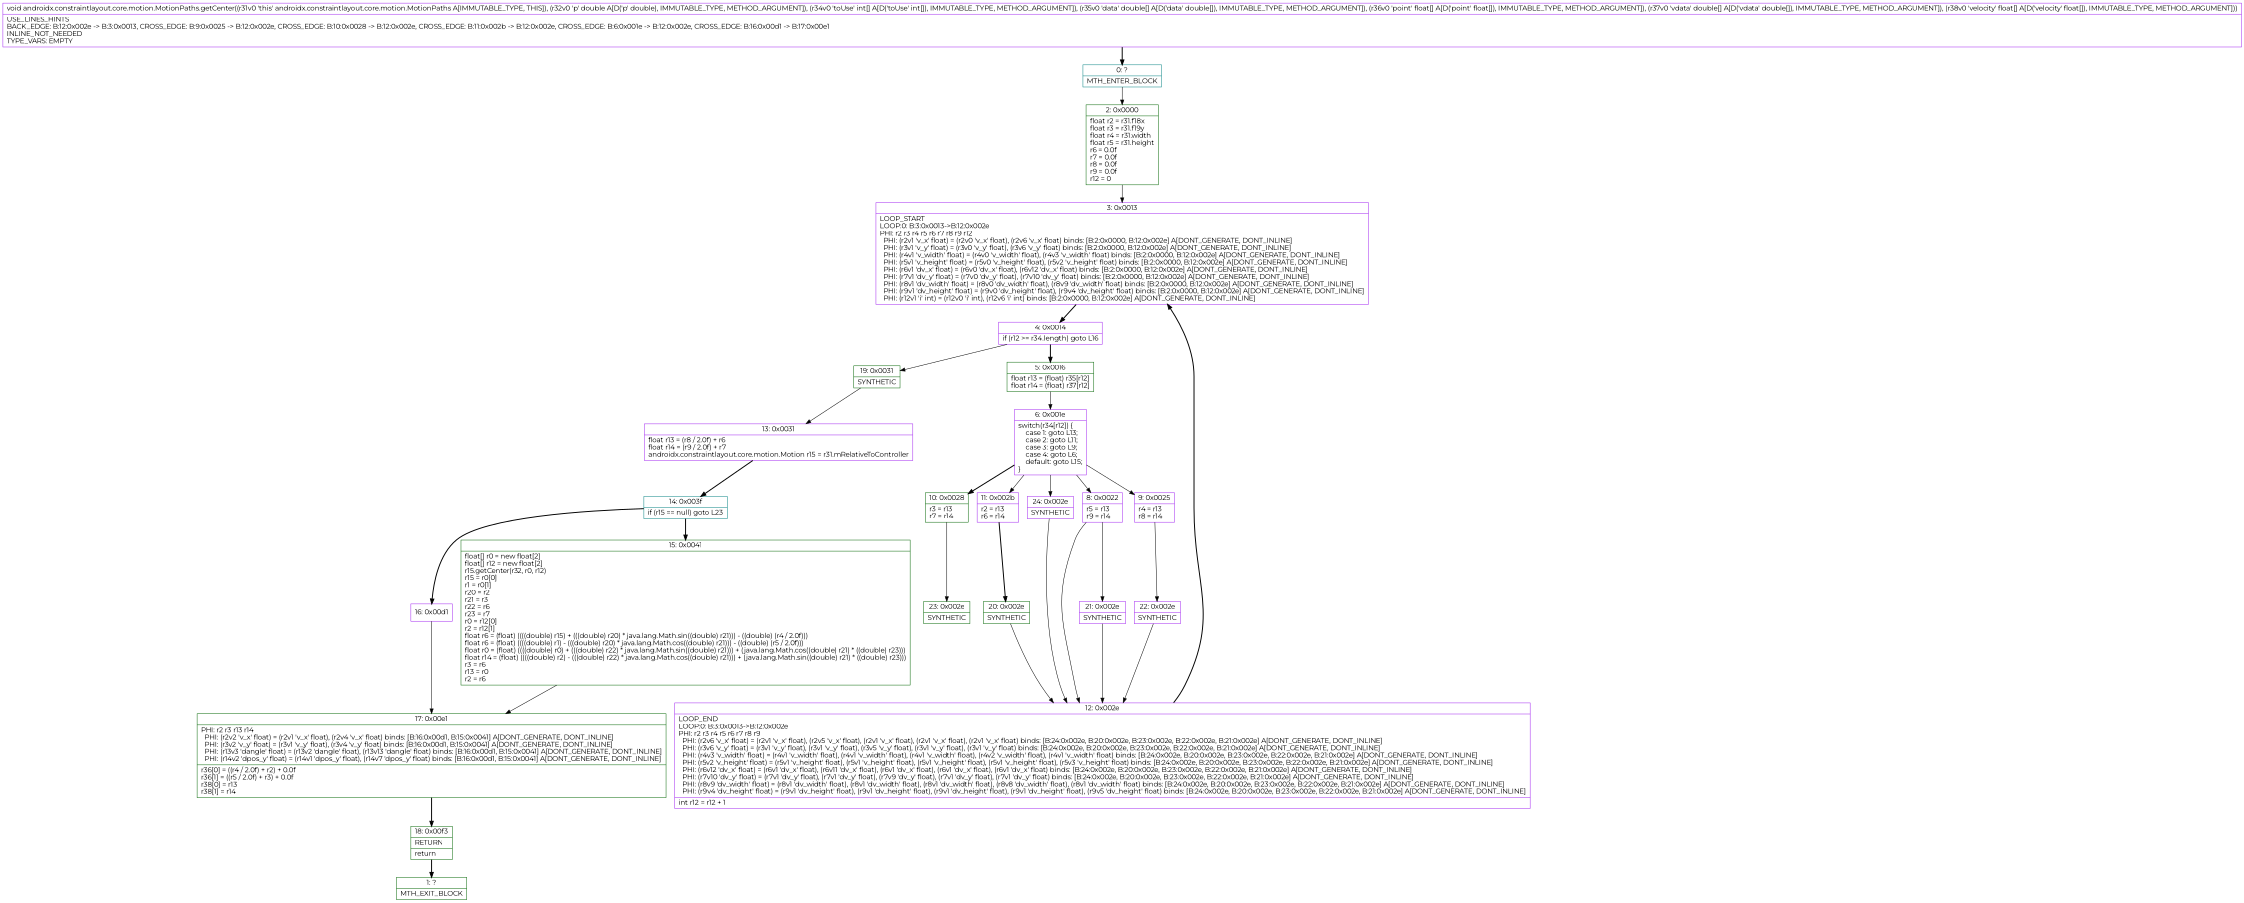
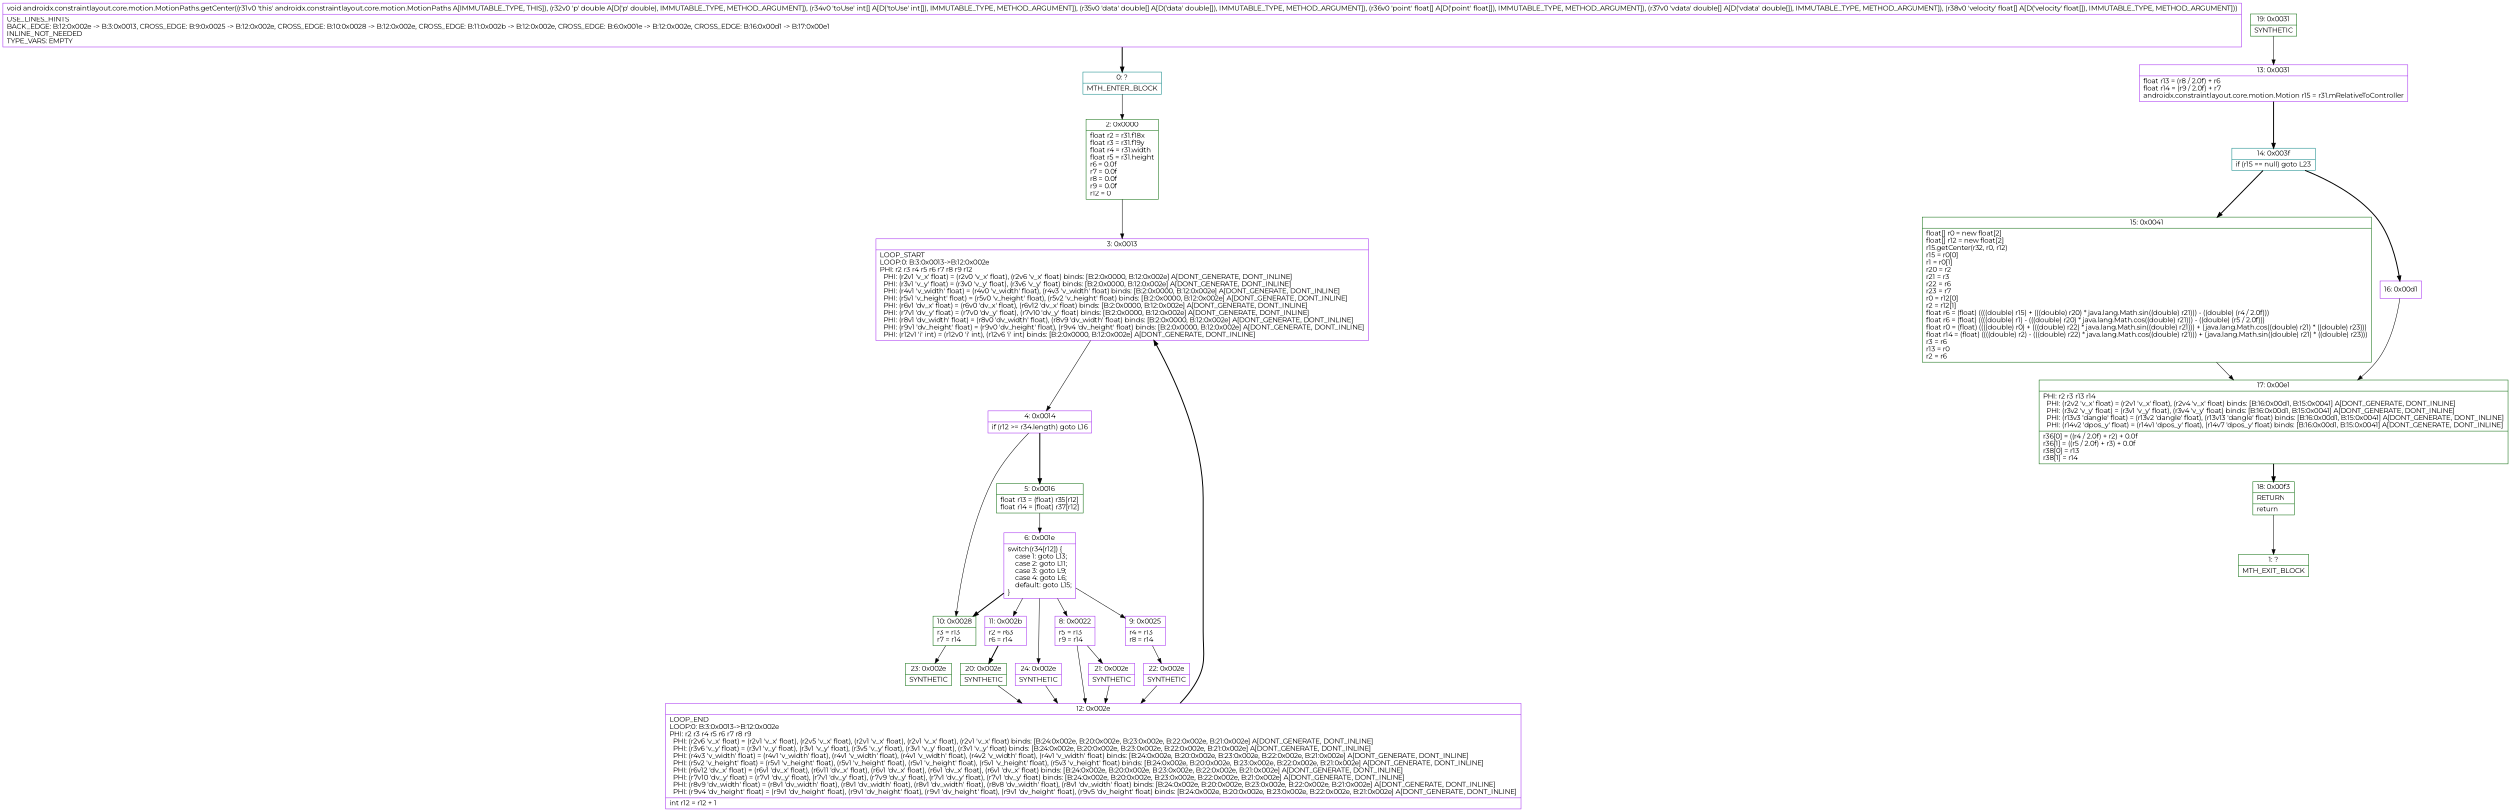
edge "3: 0x0013" -> "4: 0x0014": style bold -> solid
edge "4: 0x0014" -> "19: 0x0031": now "4: 0x0014" -> "10: 0x0028"
node "11: 0x002b": text "r2 = r13" -> "r2 = r63"
edge "18: 0x00f3" -> "1: ?": style bold -> solid
